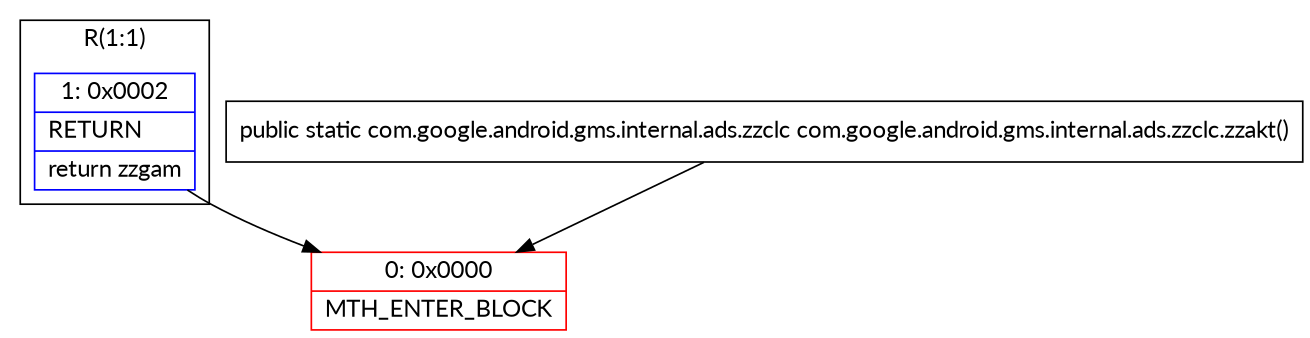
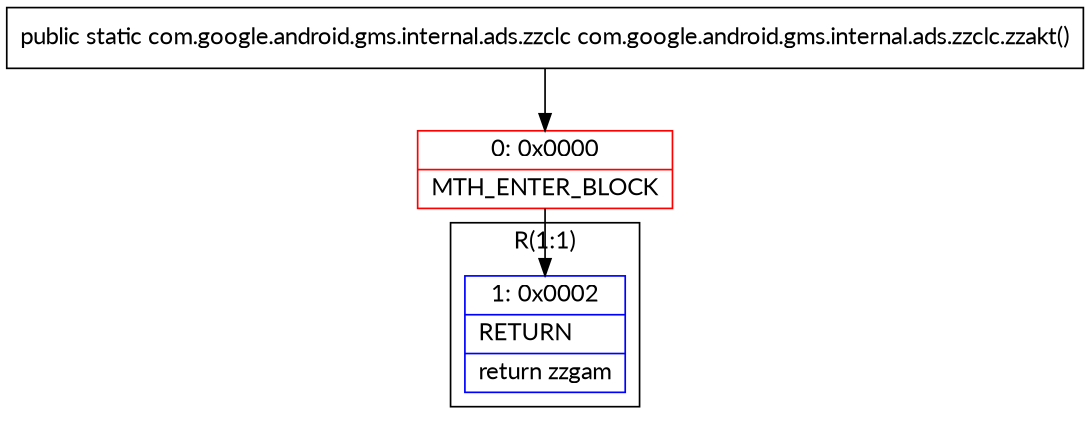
edge "1: 0x0002" -> "0: 0x0000": reversed
